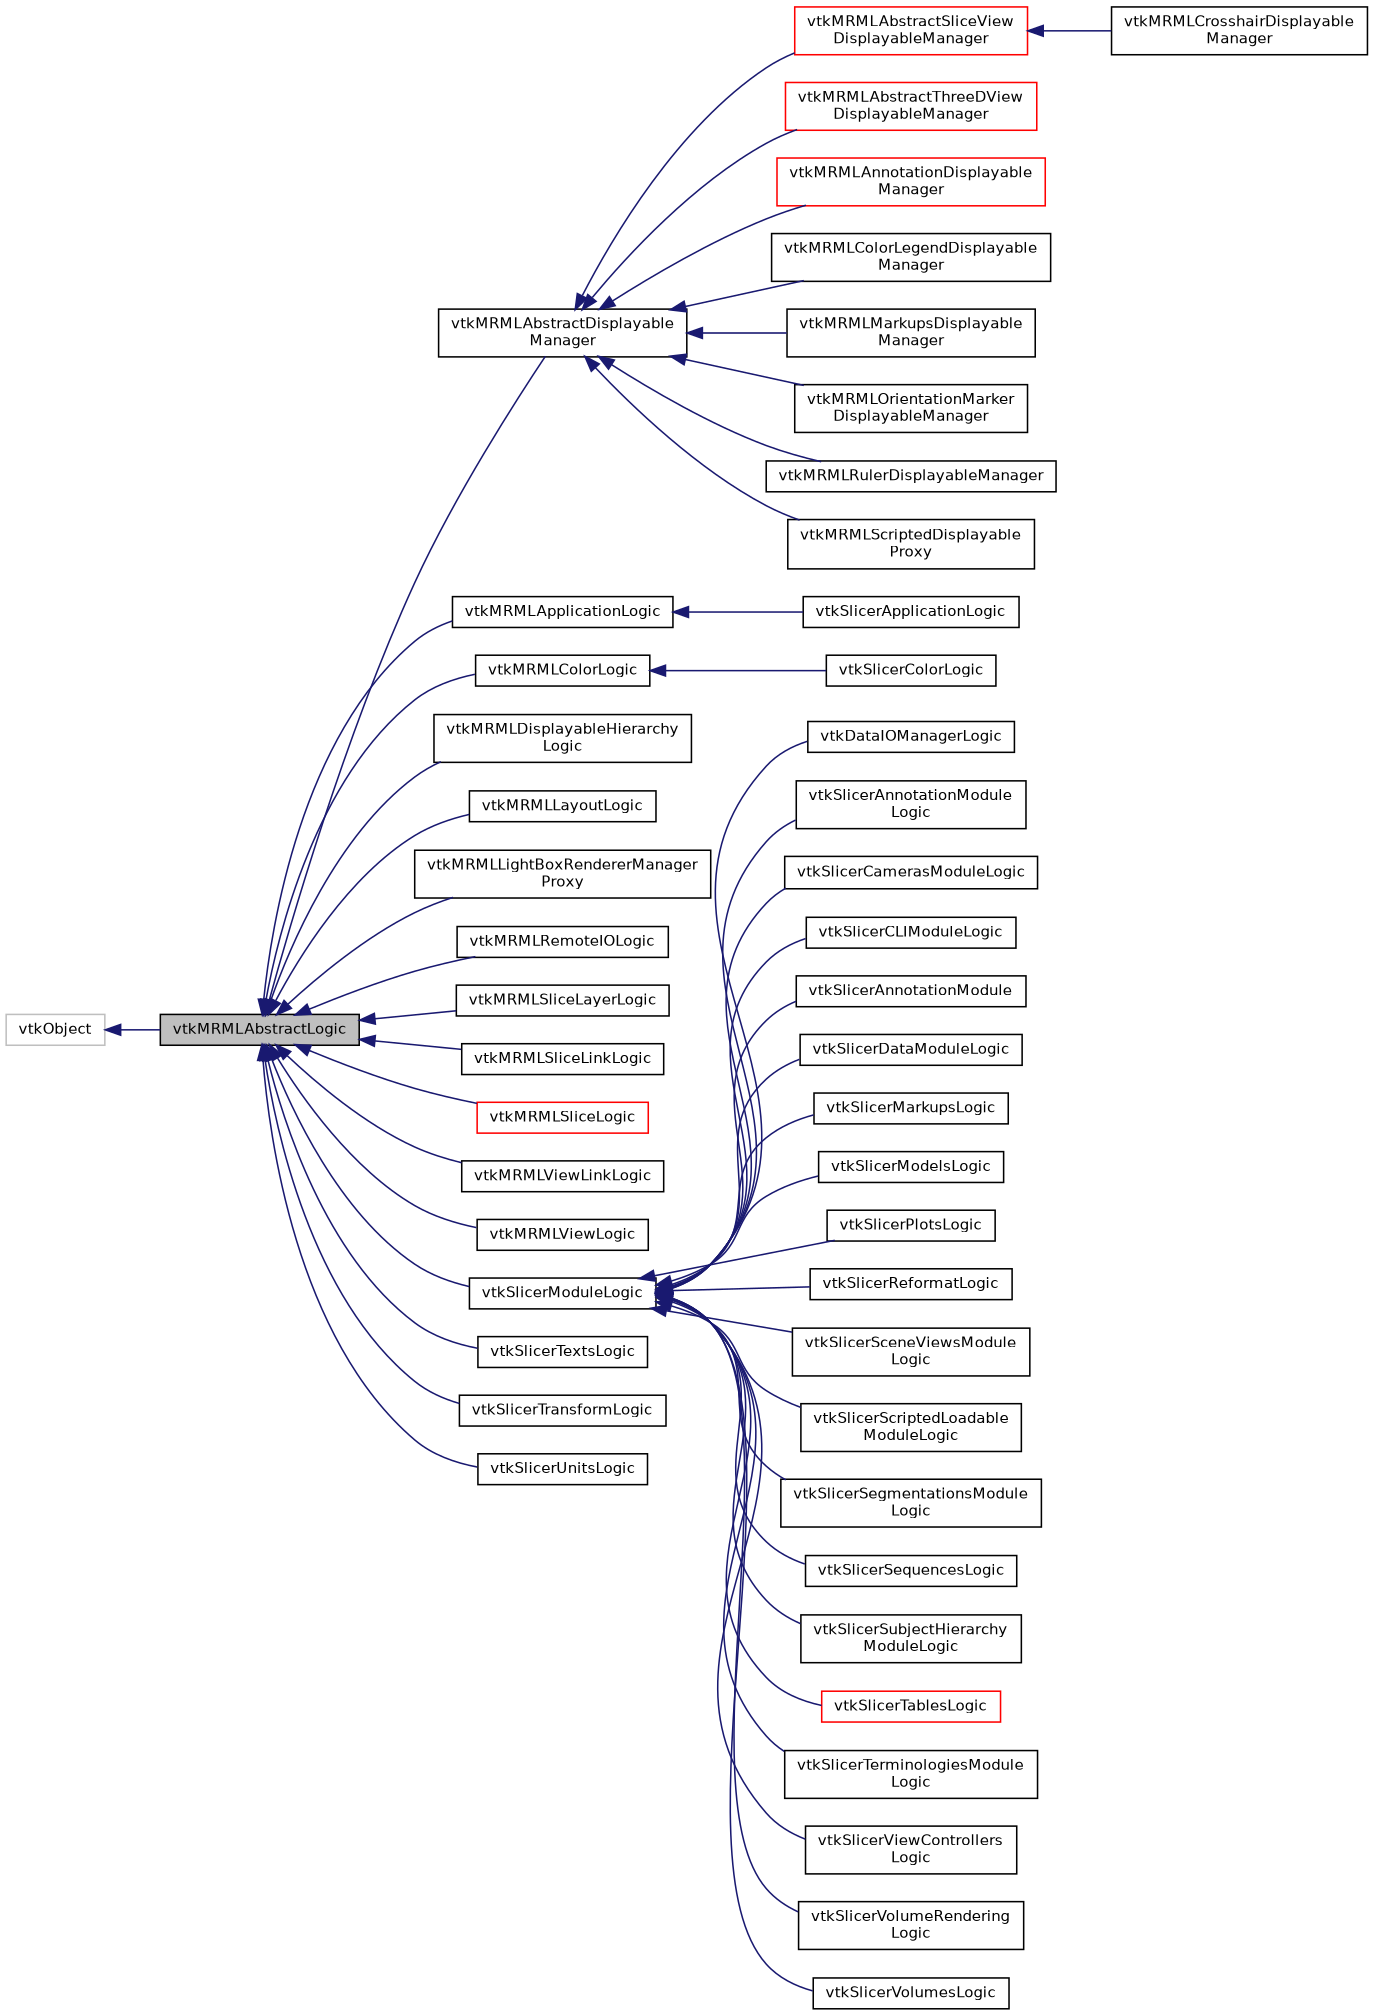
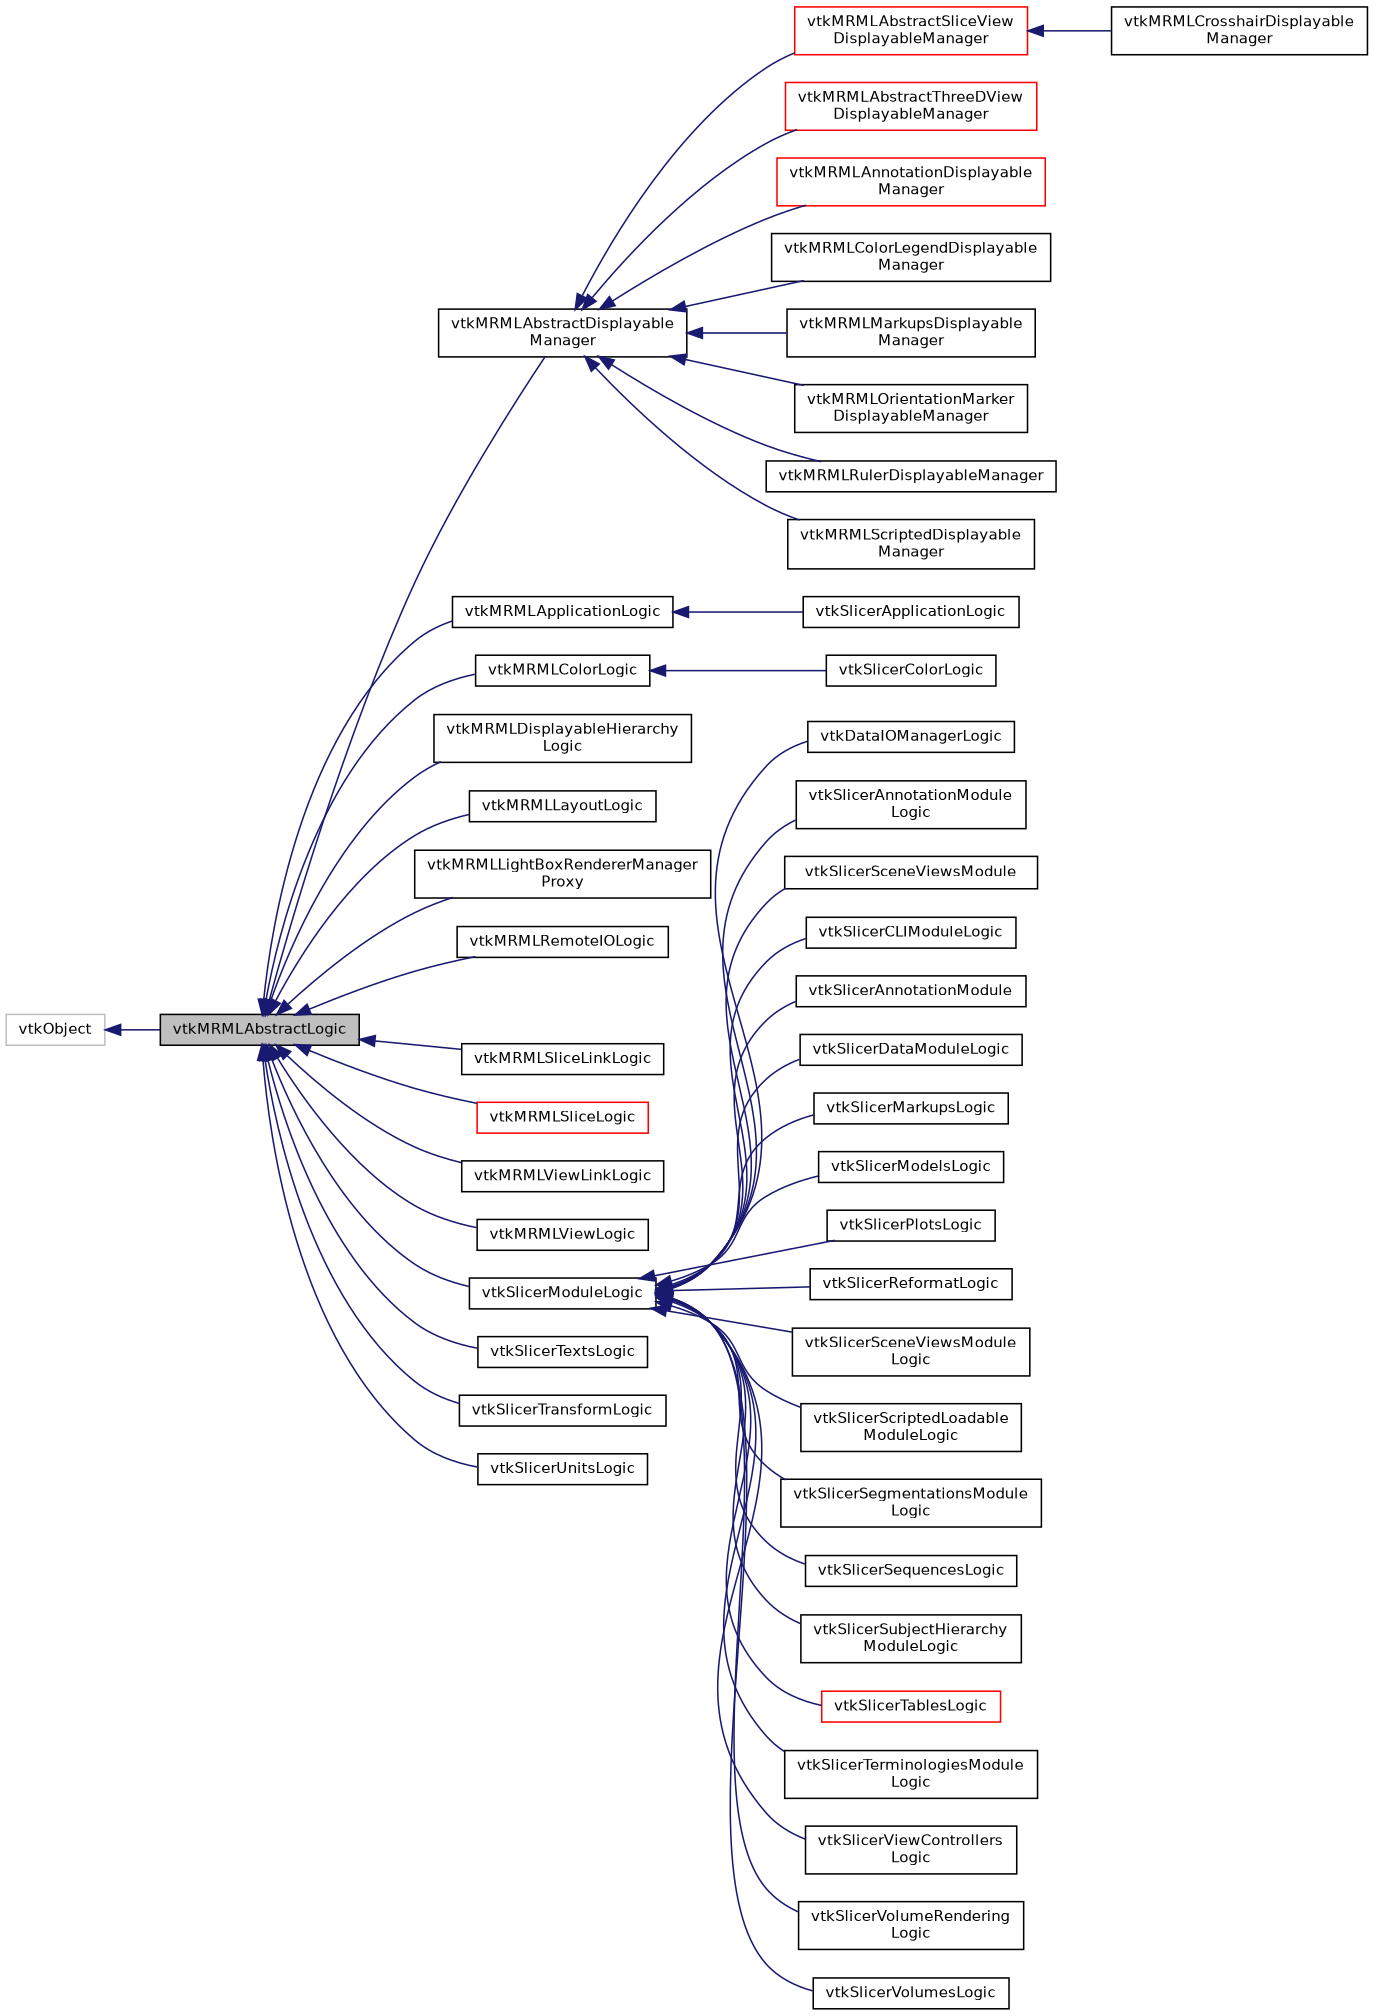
node "vtkMRMLScriptedDisplayable Proxy": label "vtkMRMLScriptedDisplayable Proxy" -> "vtkMRMLScriptedDisplayable Manager"
node "vtkSlicerCamerasModuleLogic": label "vtkSlicerCamerasModuleLogic" -> "vtkSlicerSceneViewsModule"
node "vtkMRMLSliceLayerLogic": removed
